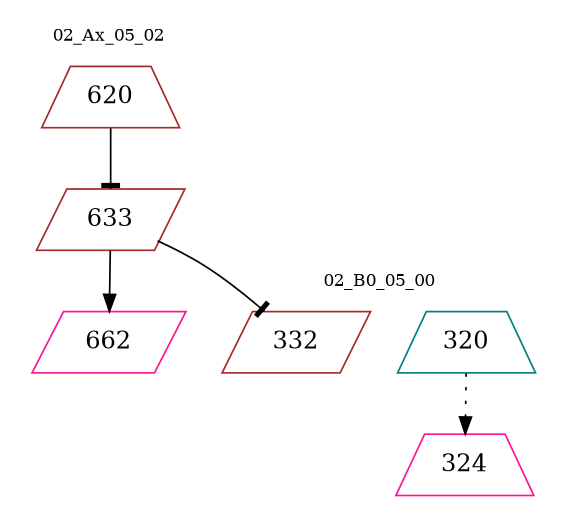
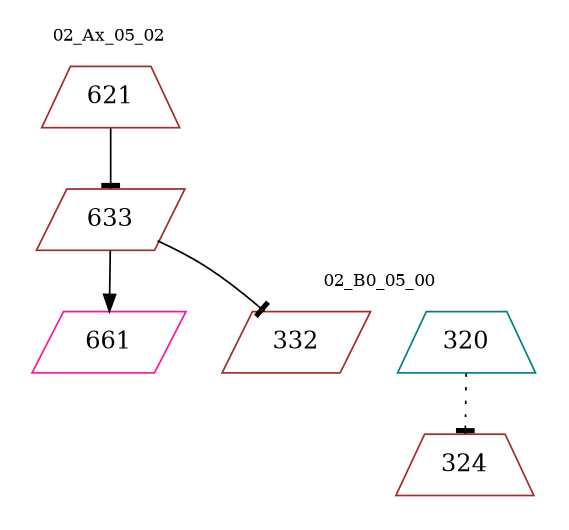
node "620": label "620" -> "621"
node "662": label "662" -> "661"
edge "320" -> "324": arrowhead normal -> tee
node "324": color deeppink -> brown
